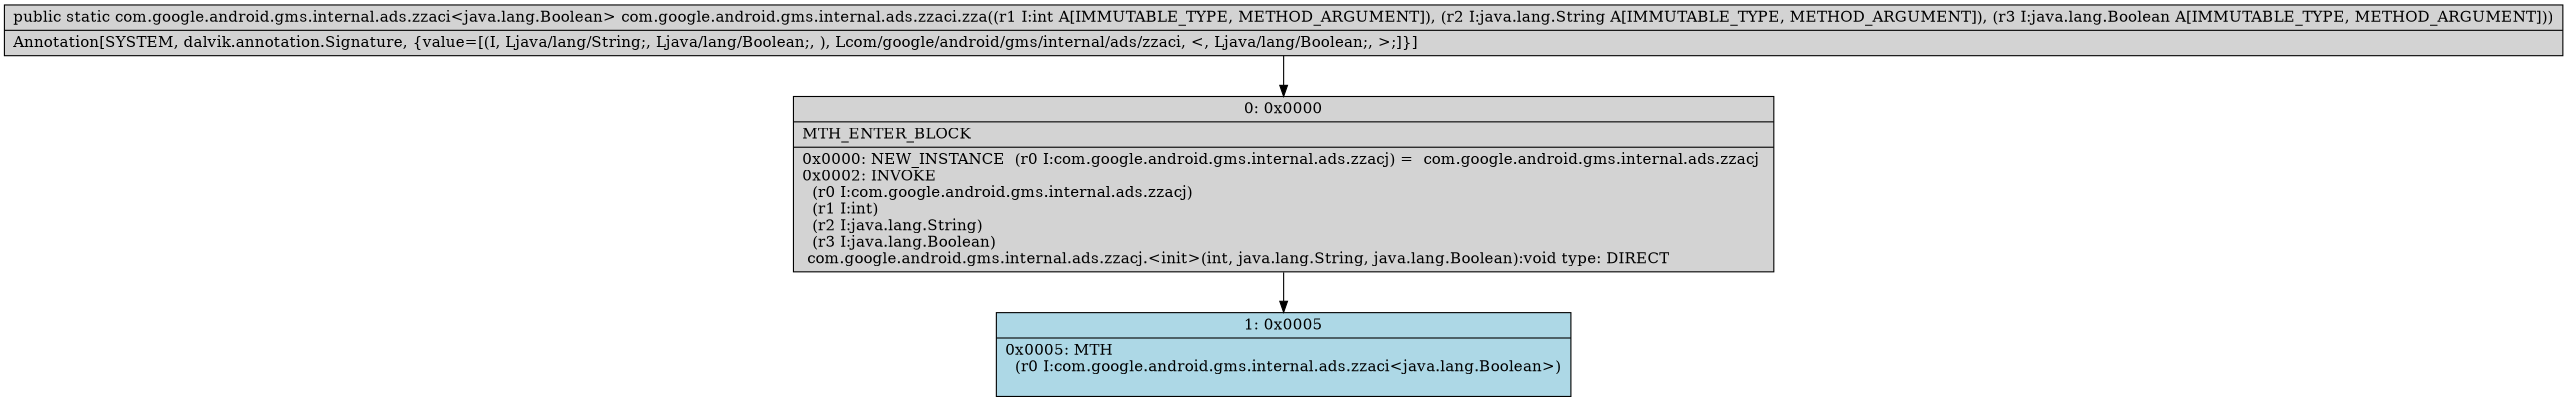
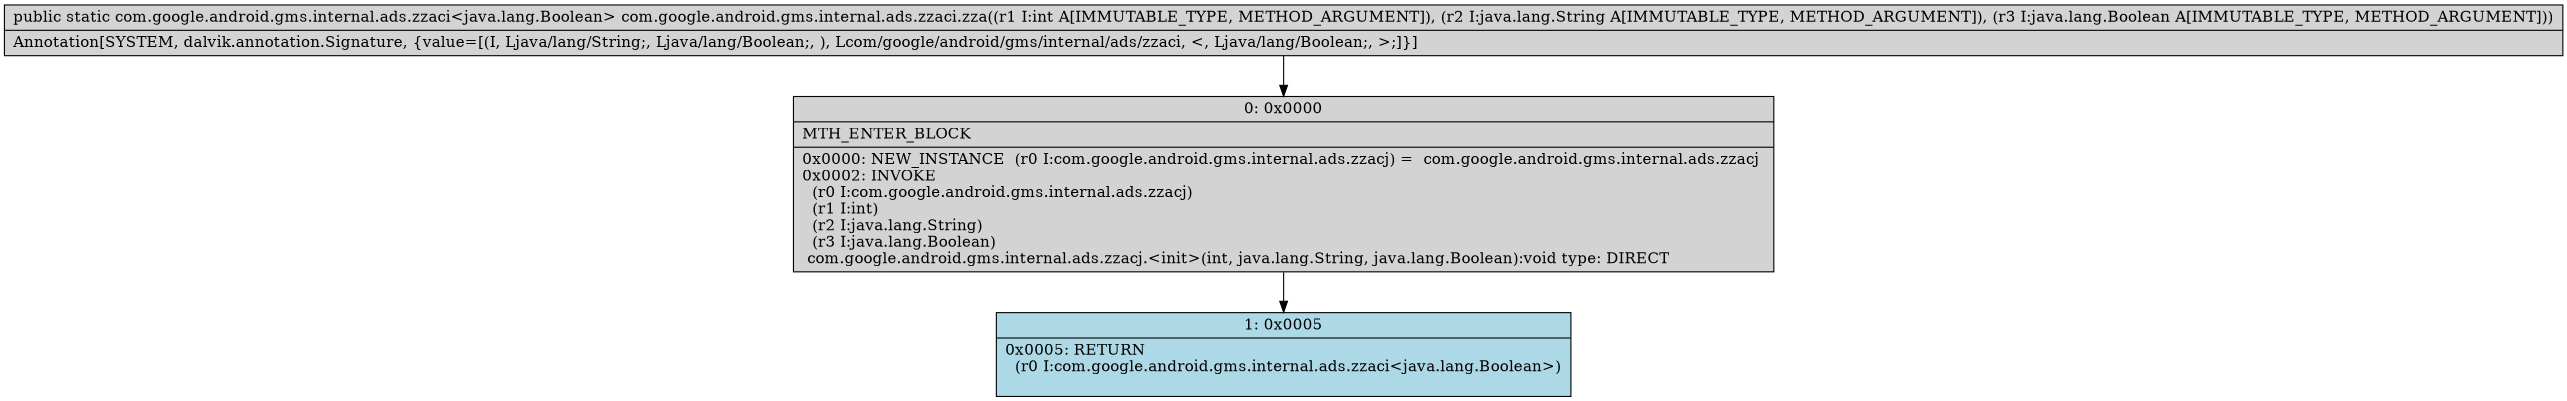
node "1: 0x0005": text "0x0005: MTH" -> "0x0005: RETURN"
